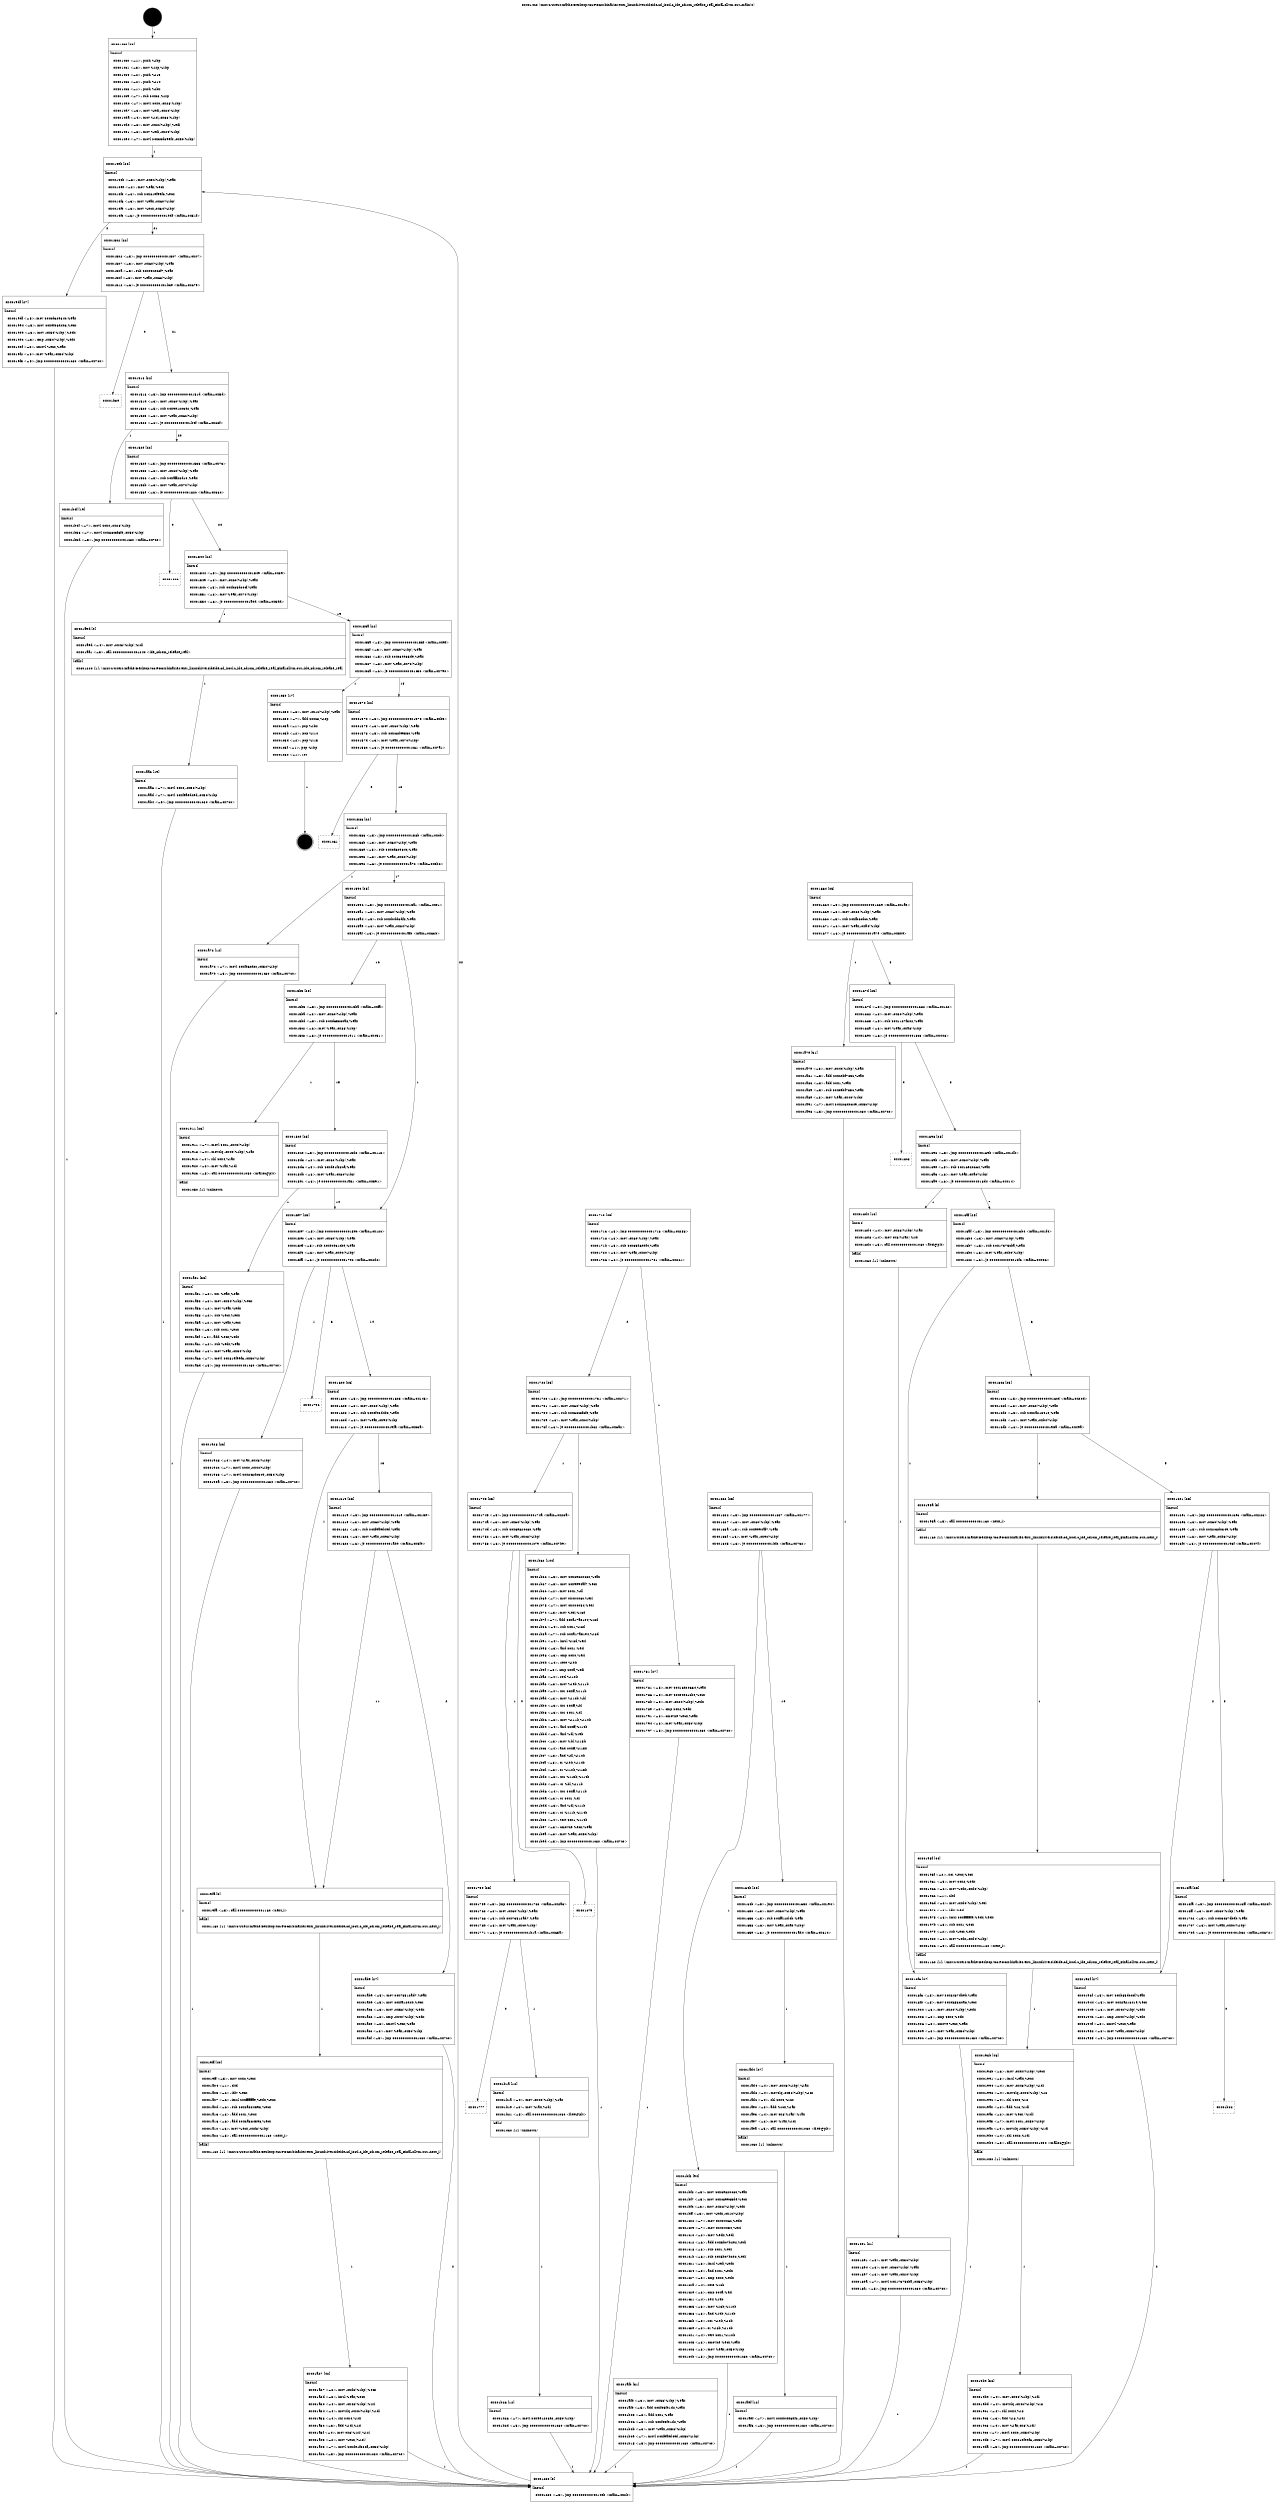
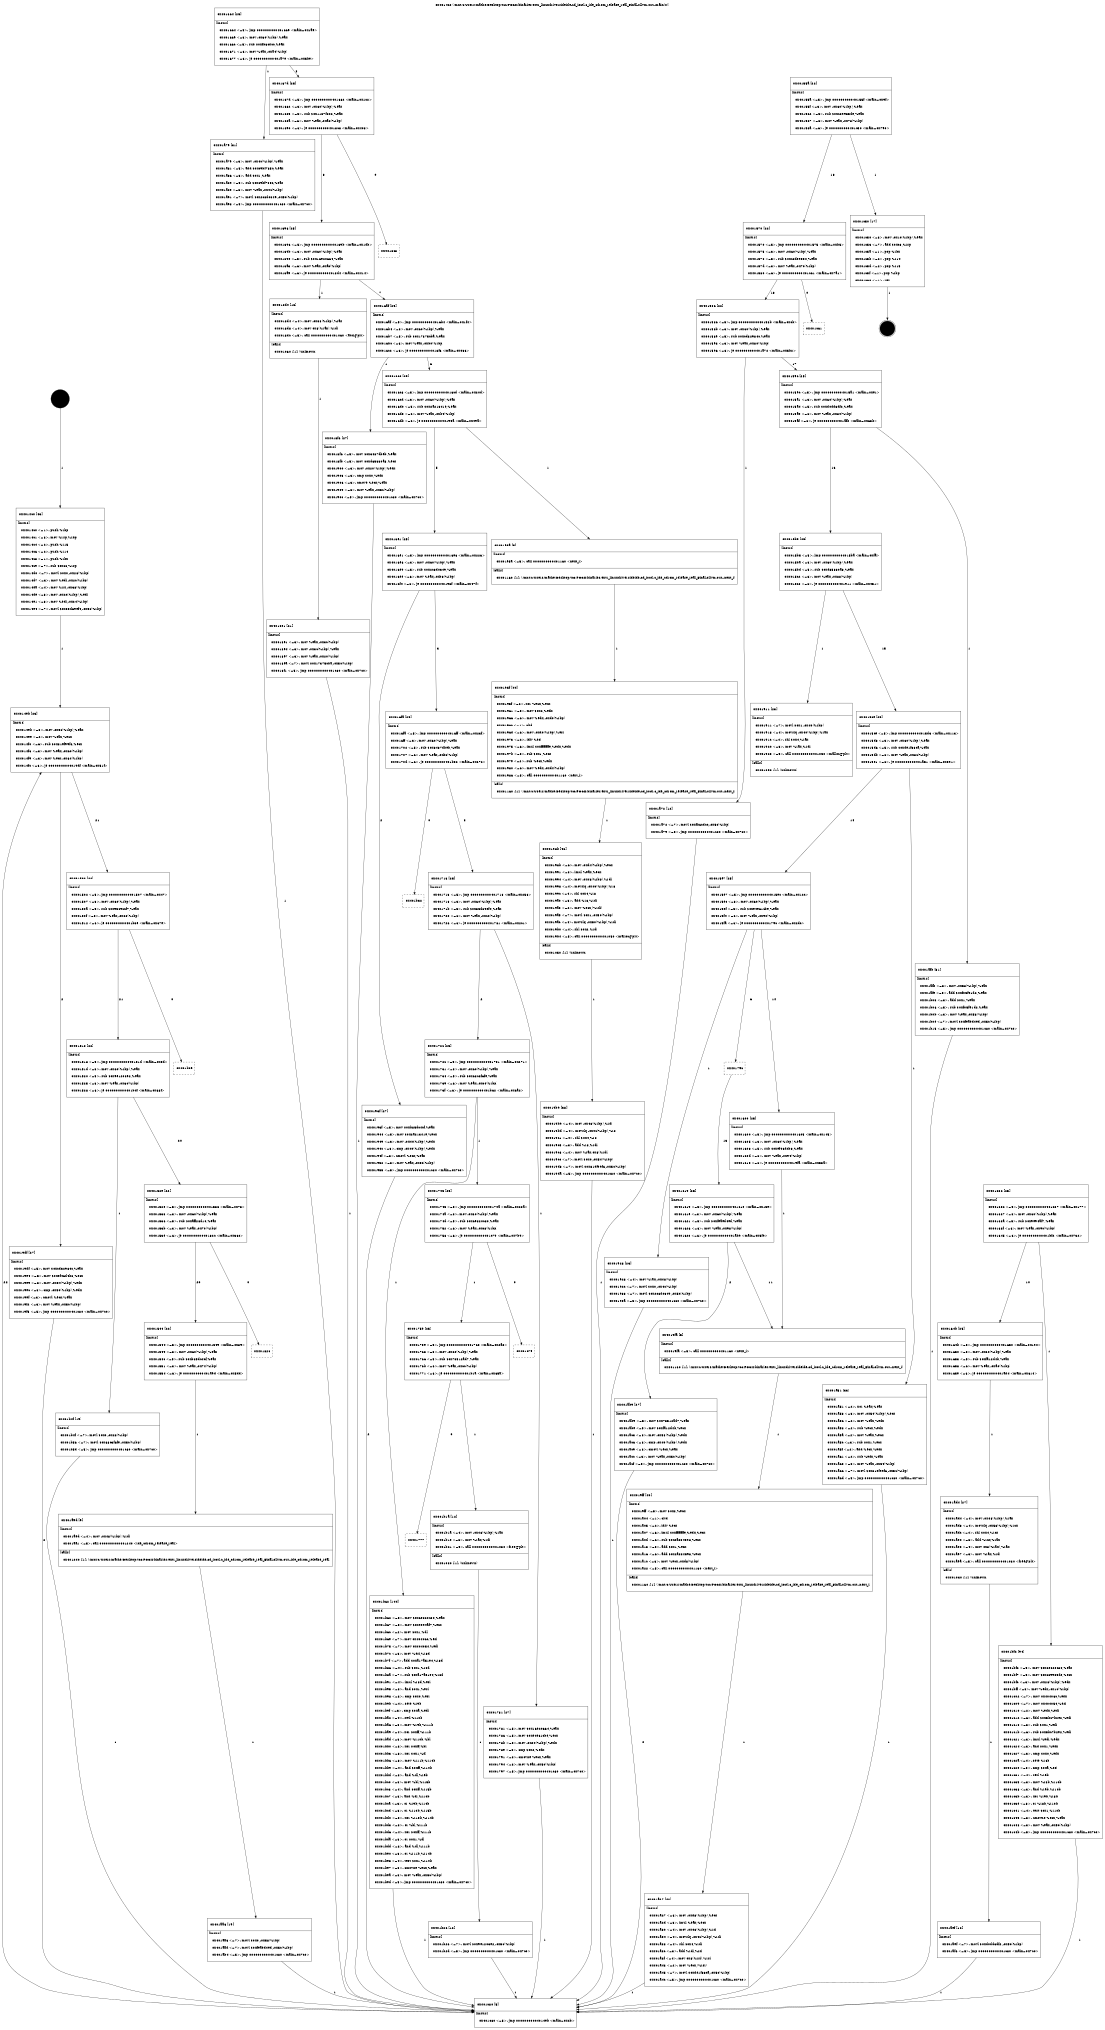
edge "0x401544 [22]" -> "0x40155a [22]": removed, label "19"
edge "0x4016fa [25]" -> "0x401713 [25]": added, label "3"
edge "0x40159c [25]" -> "0x4015e7 [25]": now "0x40159c [25]" -> "0x401afb [31]"
edge "0x401600 [25]" -> "0x401619 [25]": now "0x40179c" -> "0x401619 [25]"
